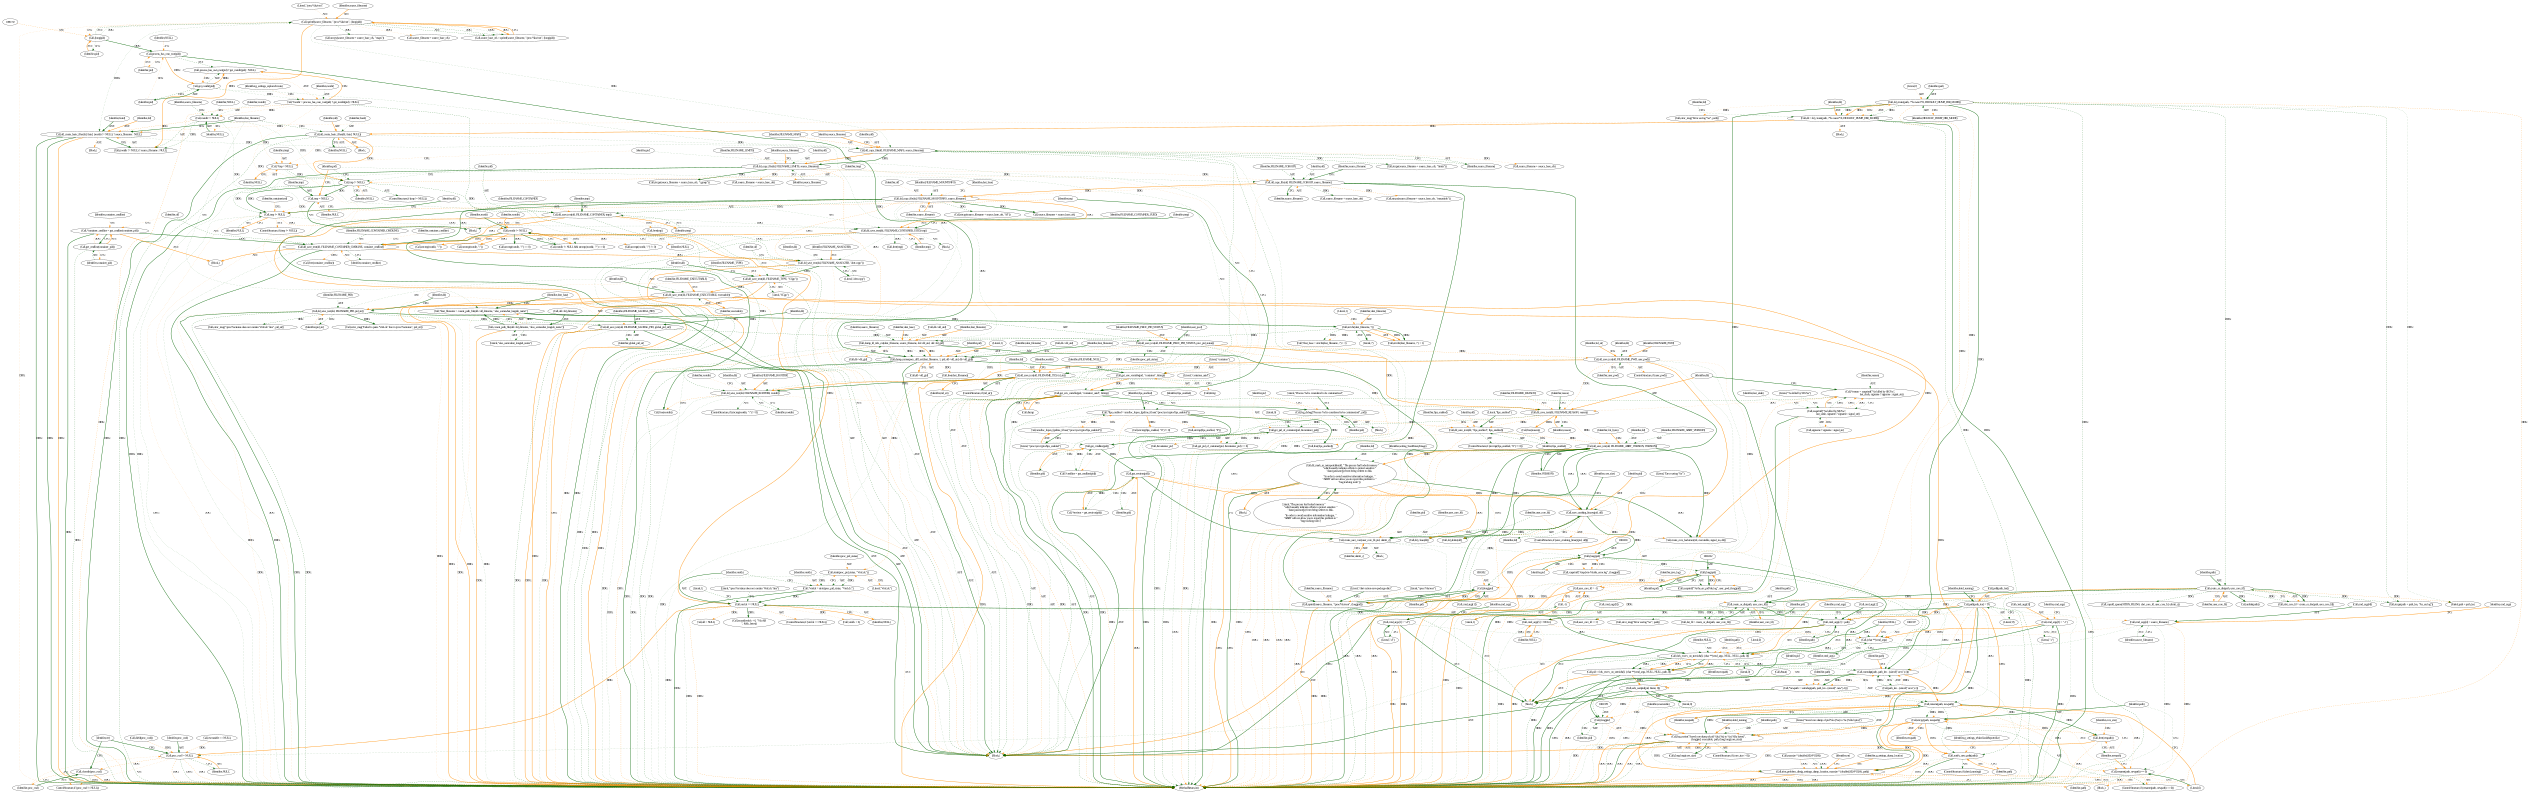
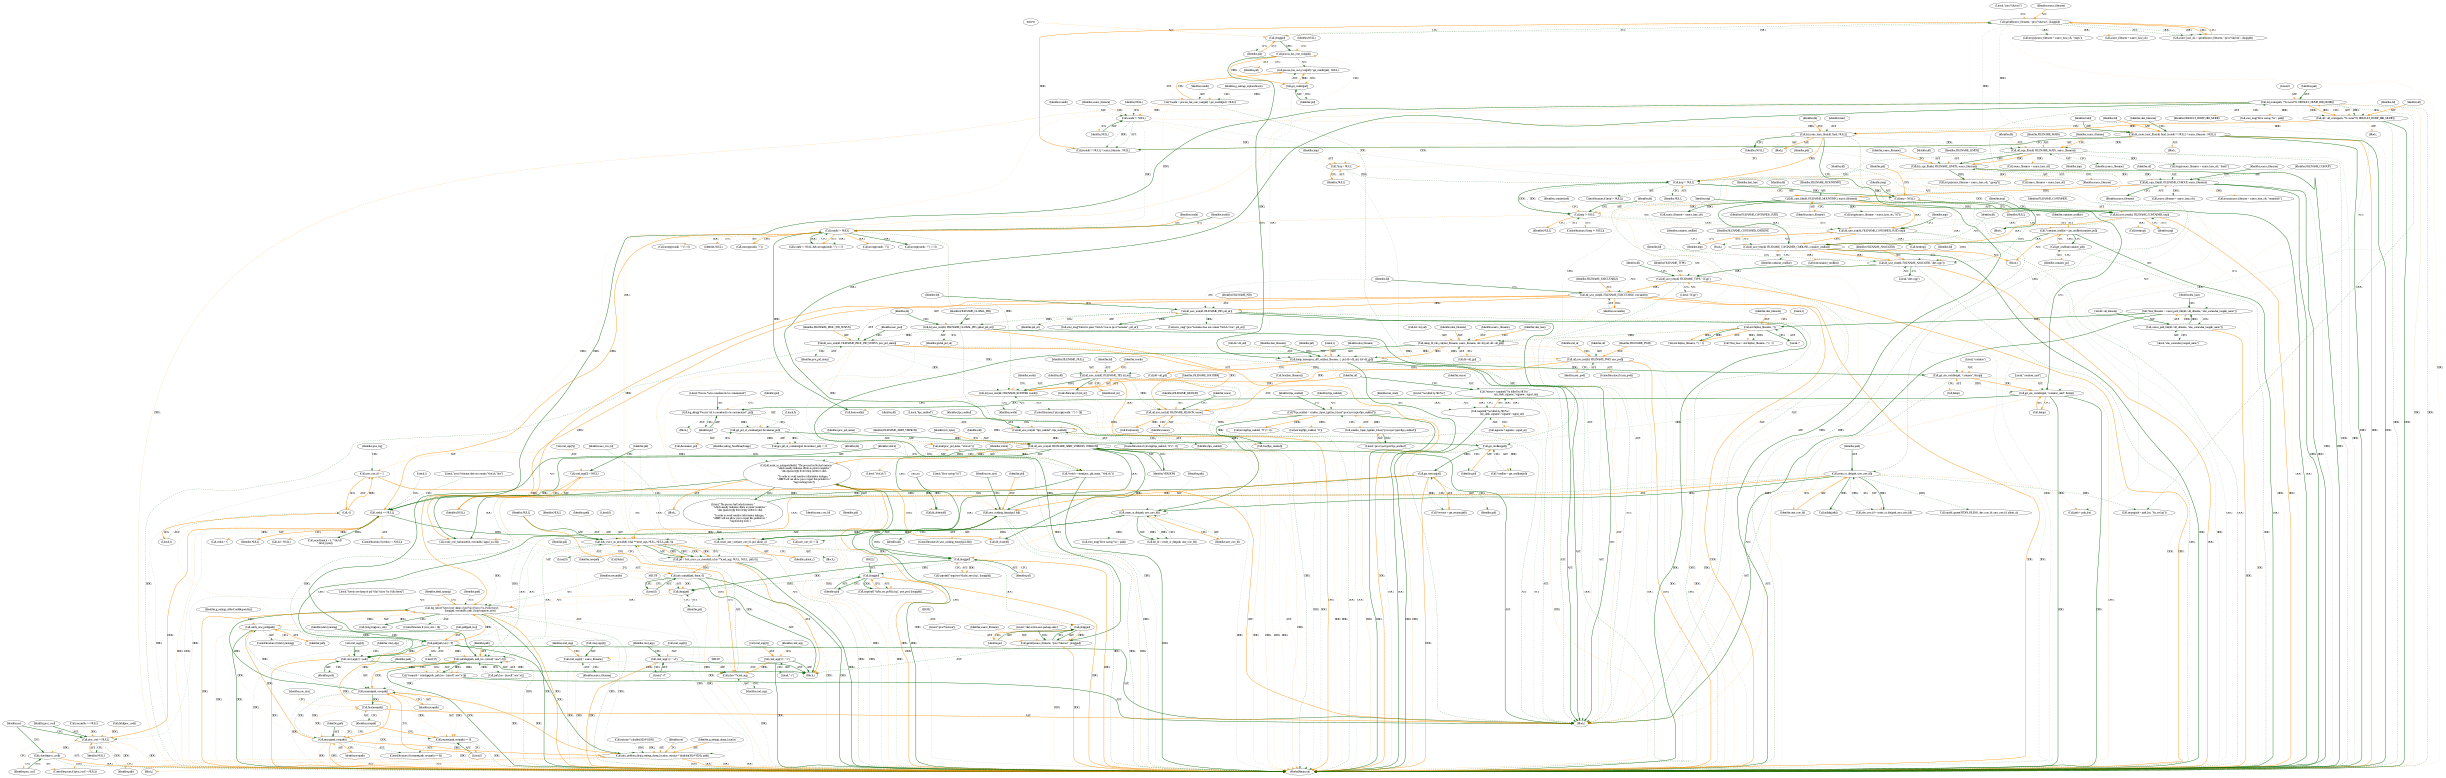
edge "(Call,get_environ(pid))" -> "(Call,create_user_core(user_core_fd, pid, ulimit_c))": label "CFG: " -> "DDG: "
edge "(Call,save_crashing_binary(pid, dd))" -> "(Call,dd_delete(dd))": now "1001201" -> "(Call,dd_delete(dd))"
edge "(Identifier,java_log)" -> "(Call,user_core_fd = -1)": color darkorange -> darkgreen
node "(Failed,path + path_len)": label "(Failed,path + path_len)" -> "(Call,path + path_len)"
edge "(Call,vmlck == NULL)" -> "(Call,cmd_args[5] = NULL)": reversed
edge "(Call,path[path_len] = '0')" -> "(Call,cmd_args[2] = path)": color darkorange -> darkgreen
edge "(Call,path[path_len] = '0')" -> "(Call,notify_new_path(path))": reversed
edge "(Call,rename(path, newpath) == 0)" -> "(ControlStructure,if (rename(path, newpath) == 0))": color darkorange -> darkgreen
